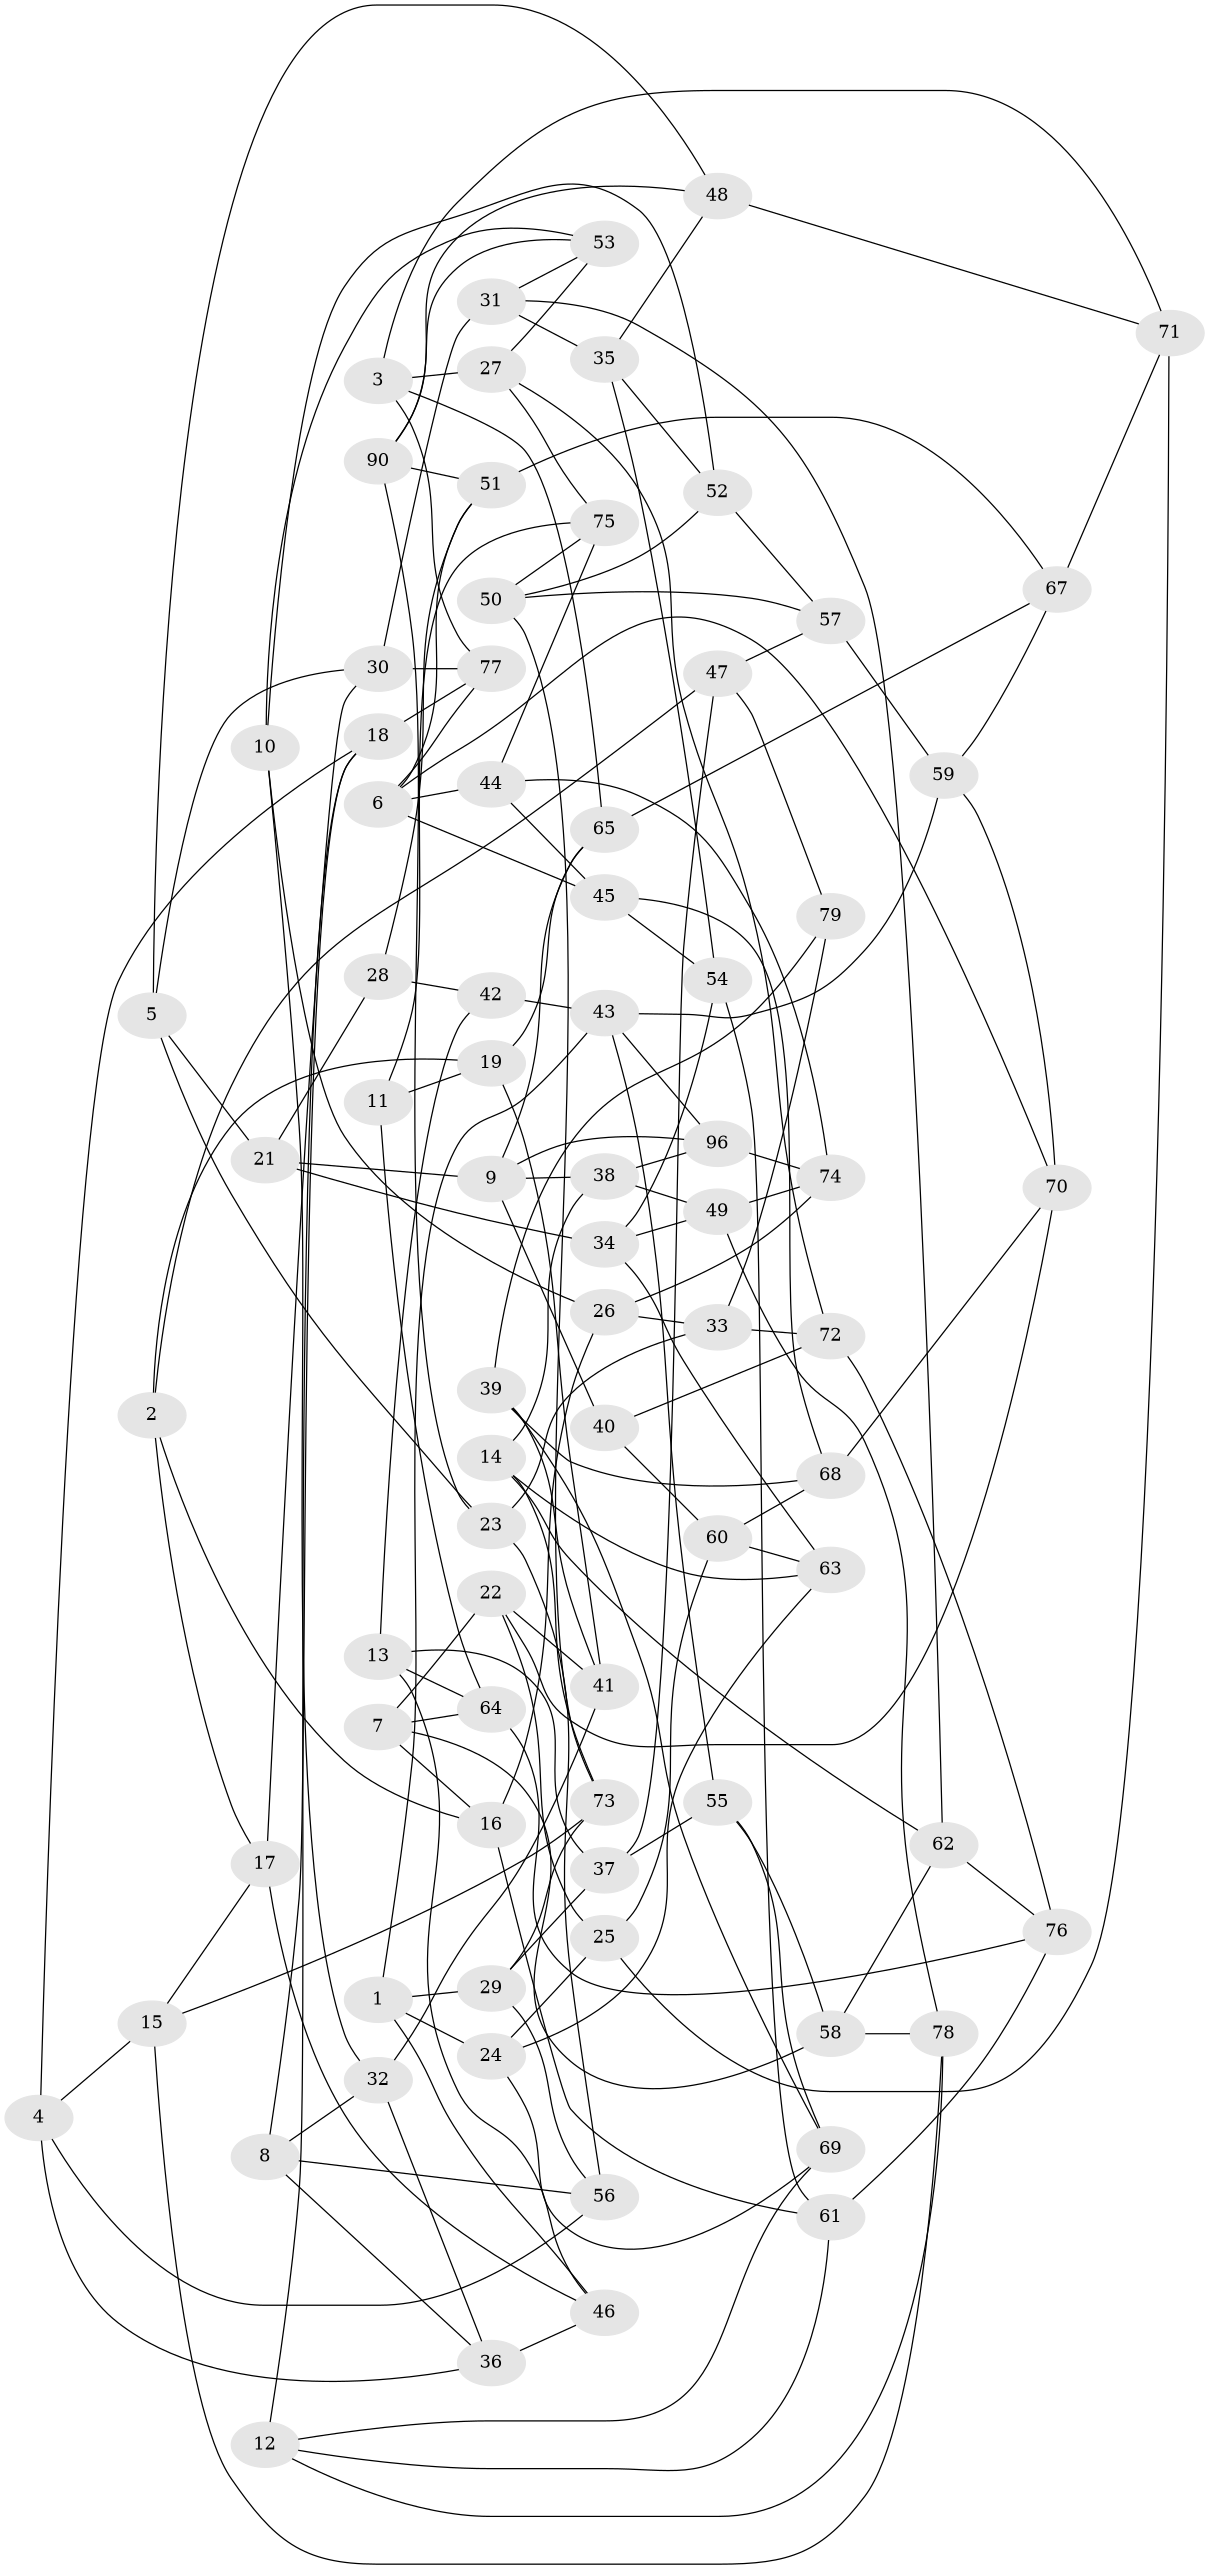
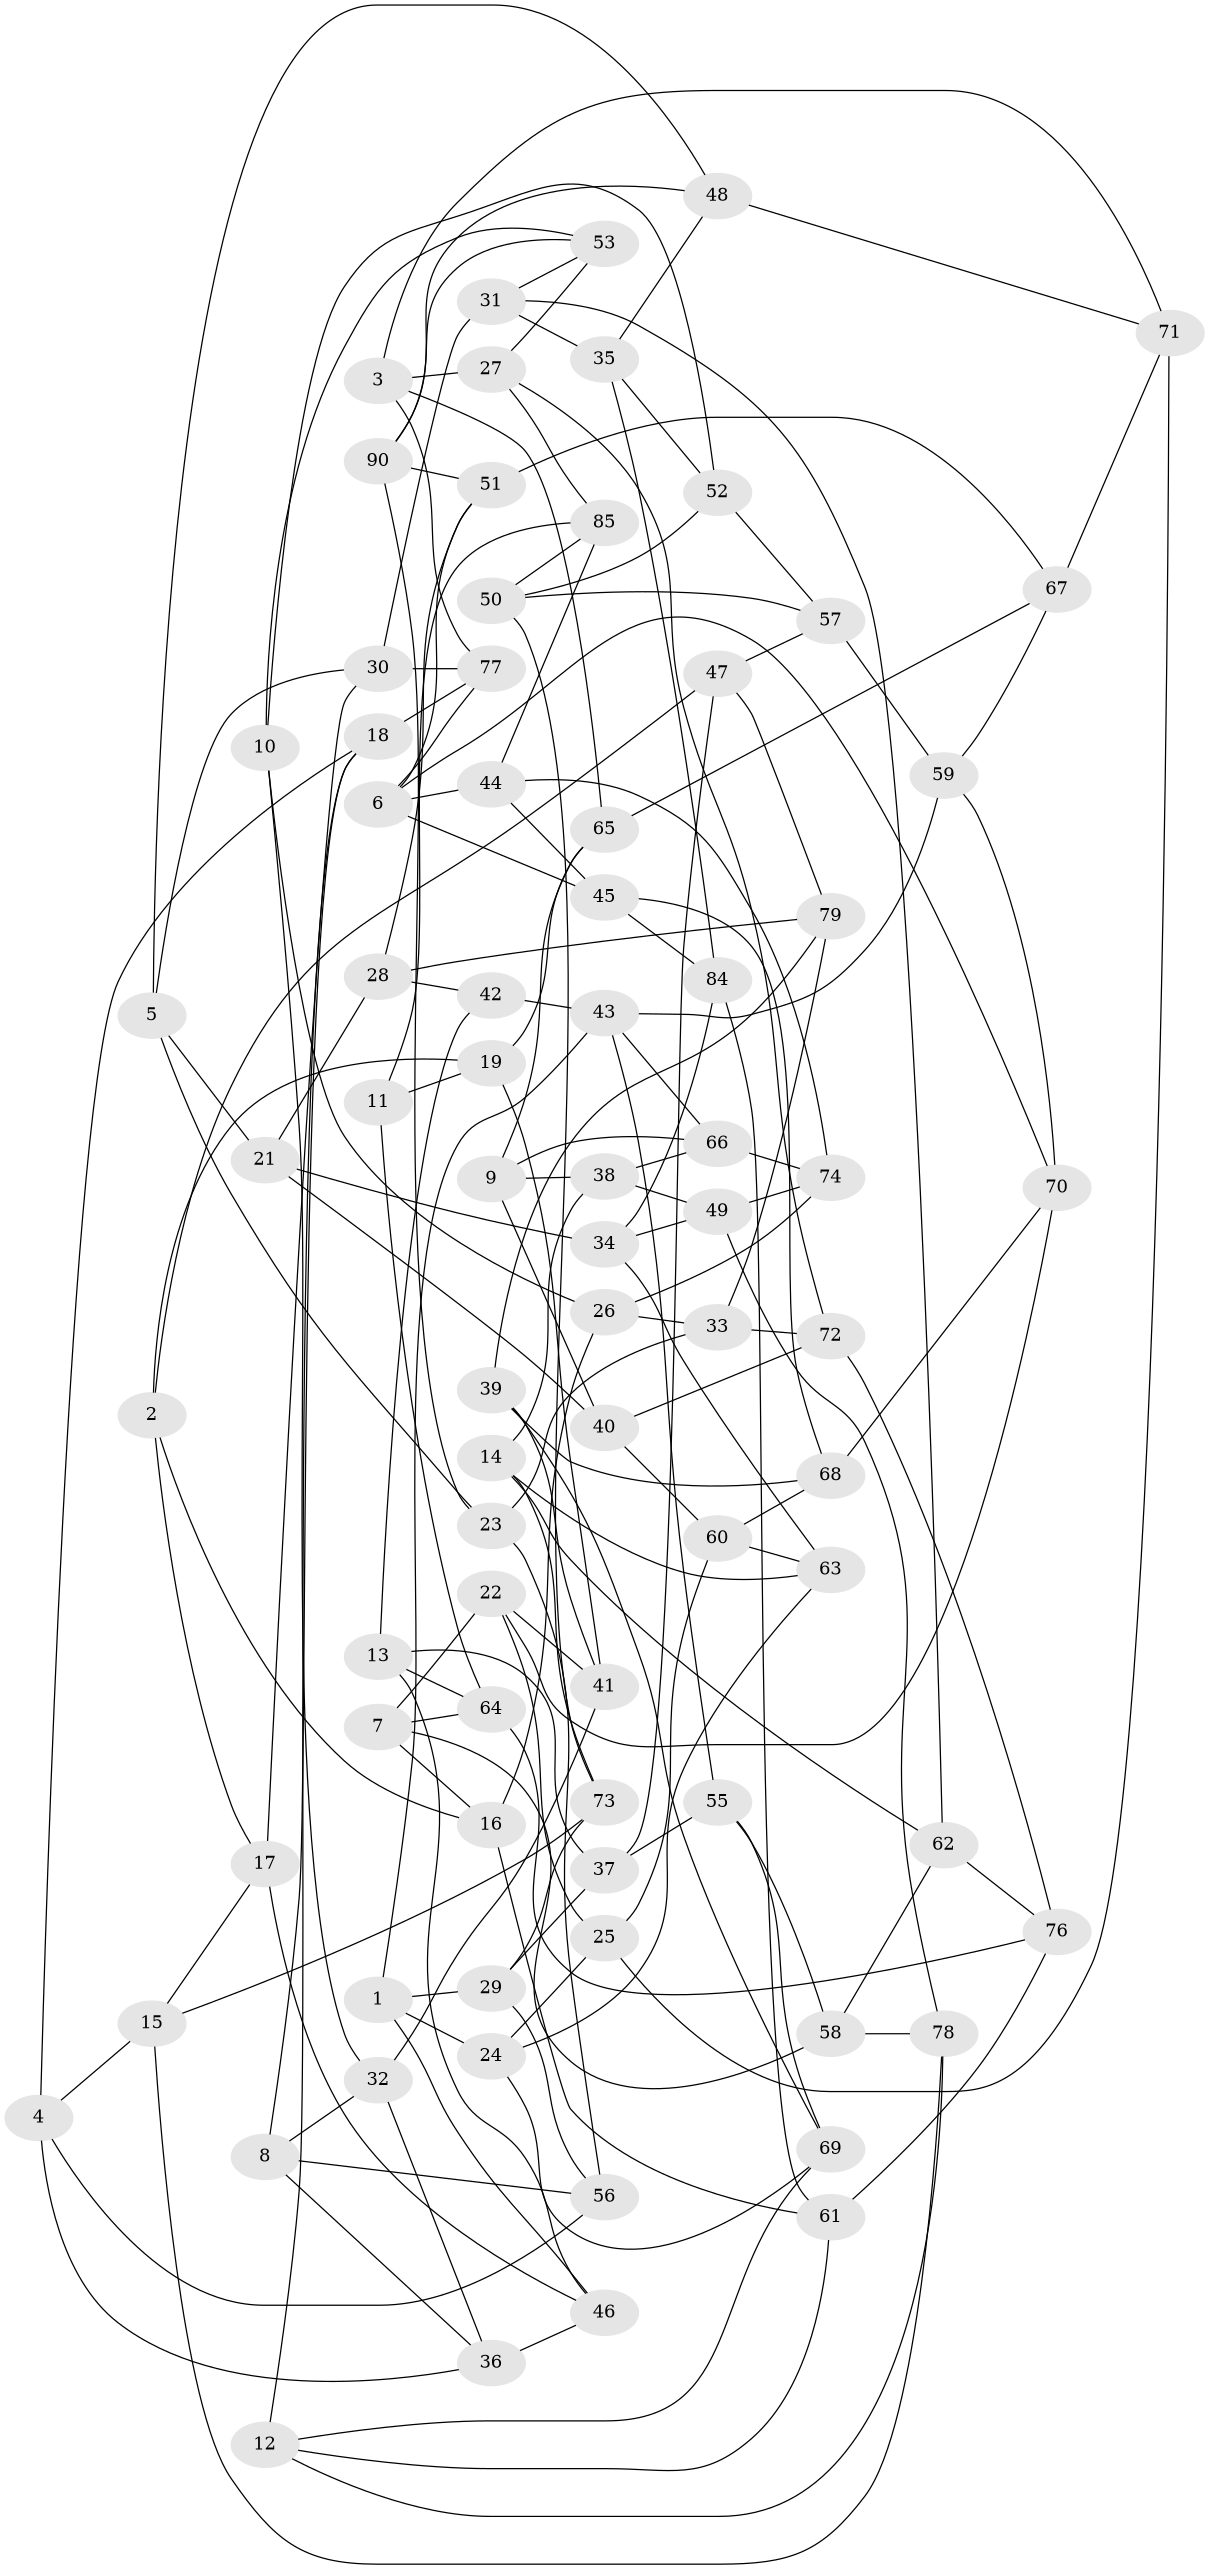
node "75": label "75" -> "85"
edge "79" -- "28": added
node "54": label "54" -> "84"
node "96": label "96" -> "66"
edge "21" -- "9": now "21" -- "40"
